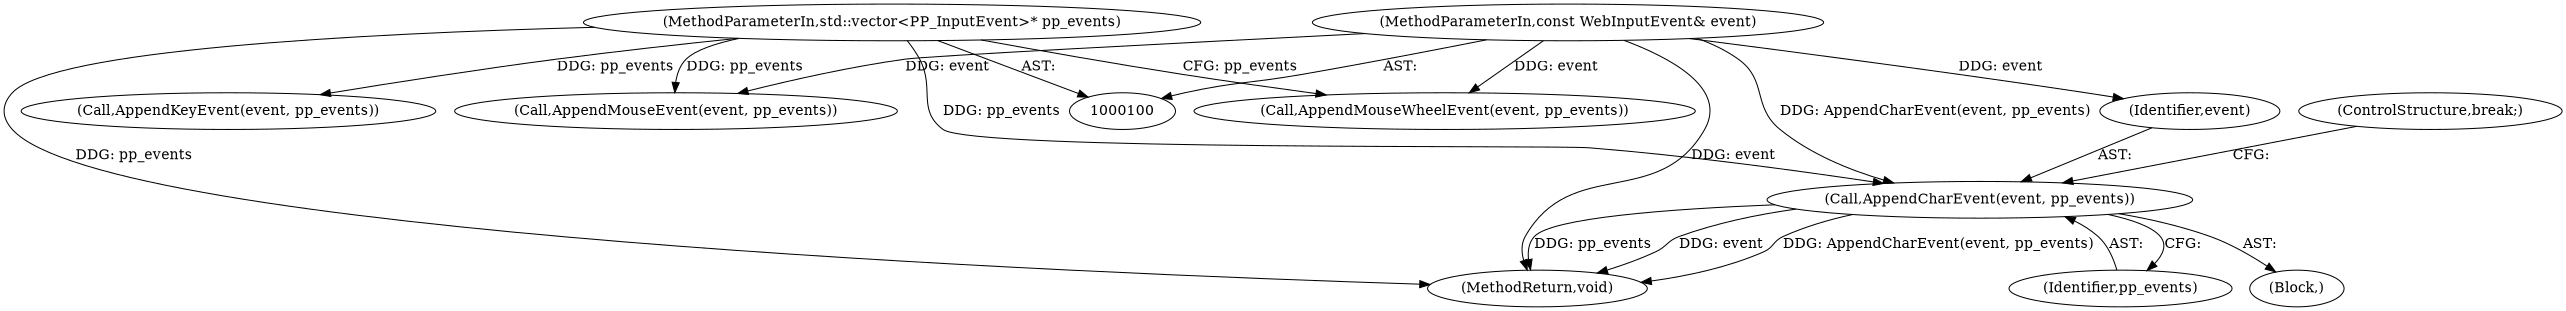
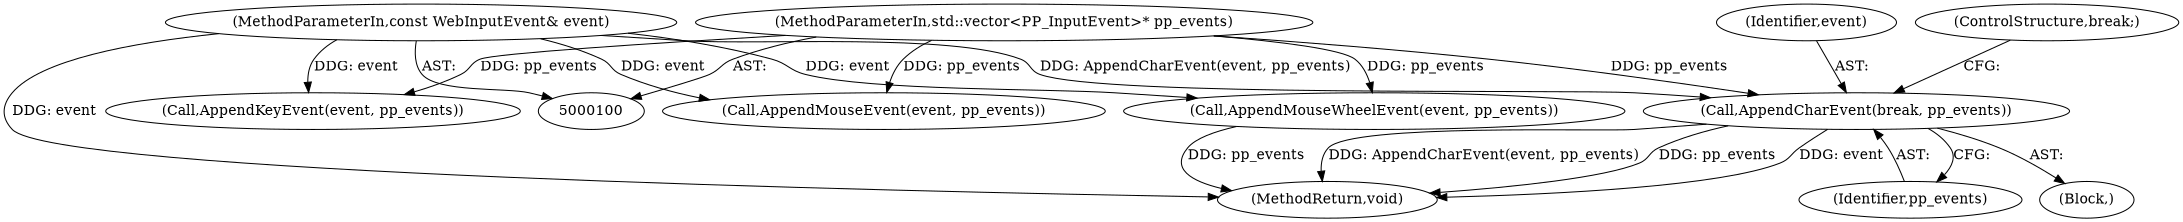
edge "(MethodParameterIn,std::vector<PP_InputEvent>* pp_events)" -> "(Call,AppendMouseWheelEvent(event, pp_events))": label "CFG: pp_events" -> "DDG: pp_events"
edge "(MethodParameterIn,const WebInputEvent& event)" -> "(Identifier,event)": now "(MethodParameterIn,const WebInputEvent& event)" -> "(Call,AppendKeyEvent(event, pp_events))"
node "1000100": label "1000100" -> "5000100"
node "(Call,AppendCharEvent(event, pp_events))": label "(Call,AppendCharEvent(event, pp_events))" -> "(Call,AppendCharEvent(break, pp_events))"
edge "(MethodParameterIn,std::vector<PP_InputEvent>* pp_events)" -> "(MethodReturn,void)": now "(Call,AppendMouseWheelEvent(event, pp_events))" -> "(MethodReturn,void)"
